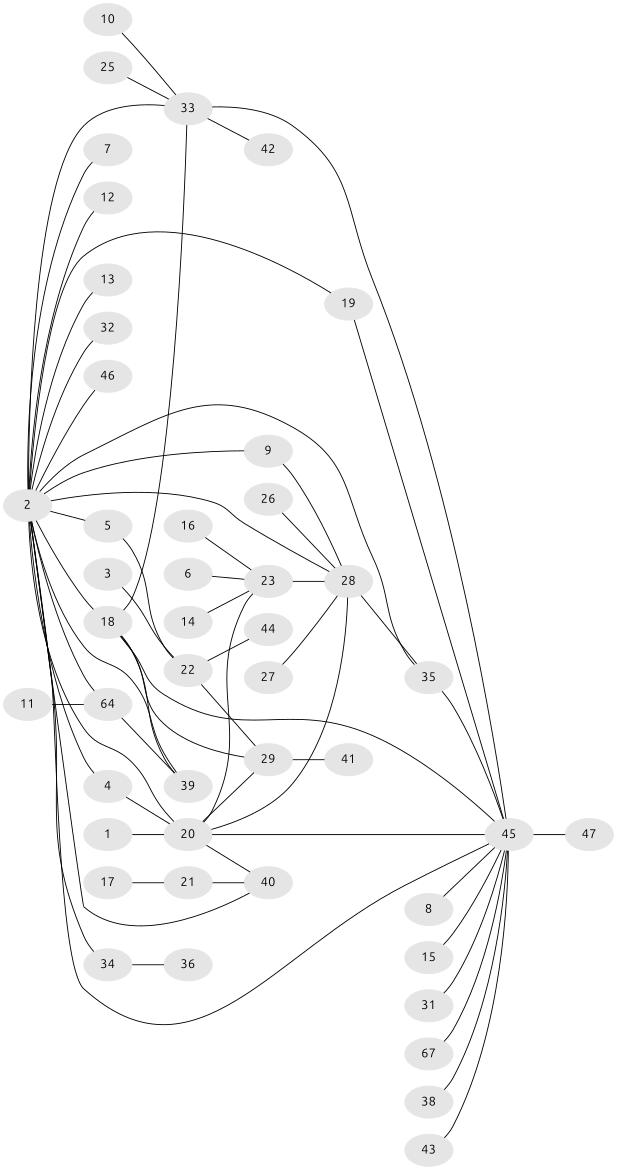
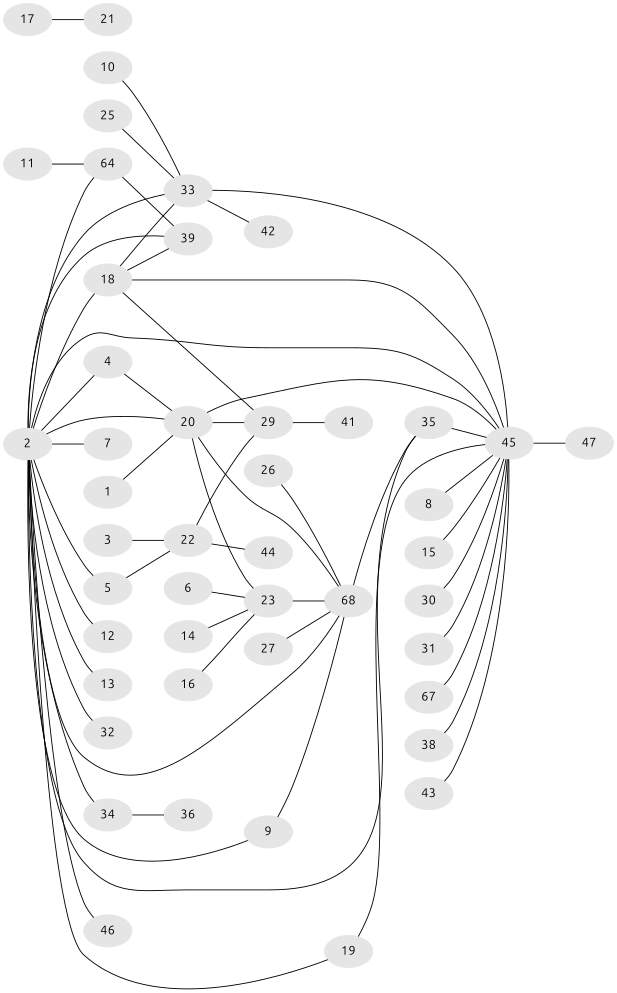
node "28": label "28" -> "68"
node "30": added
node "40": removed
